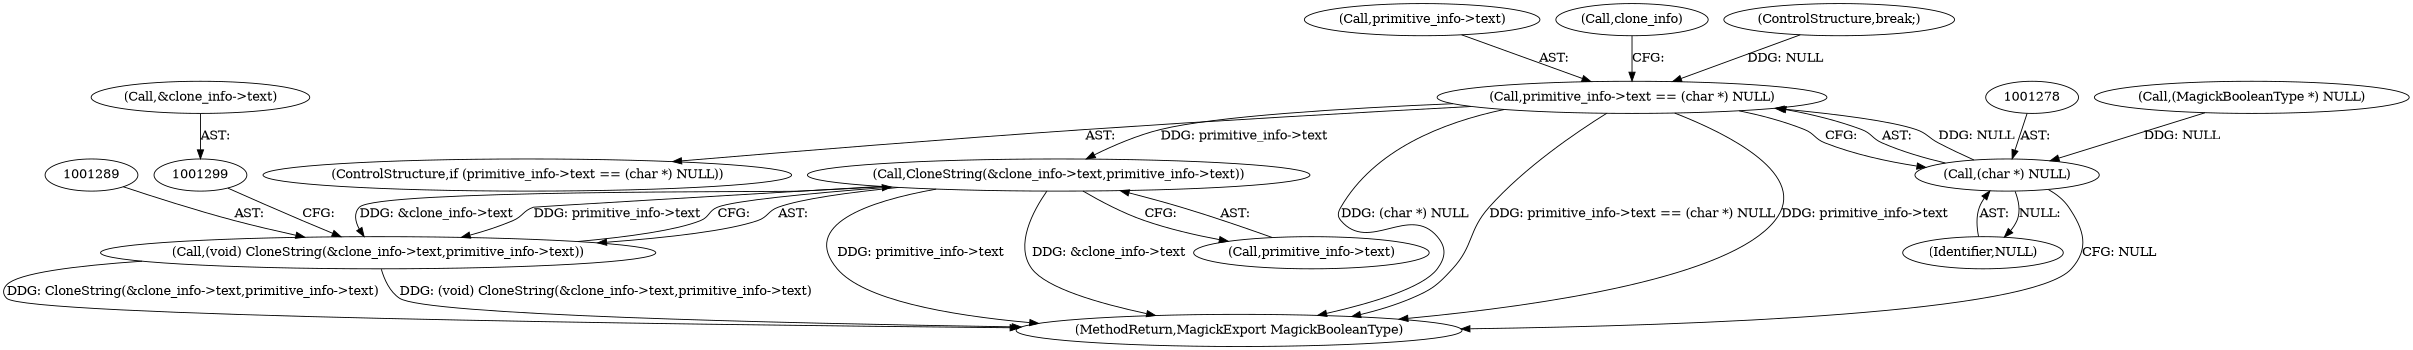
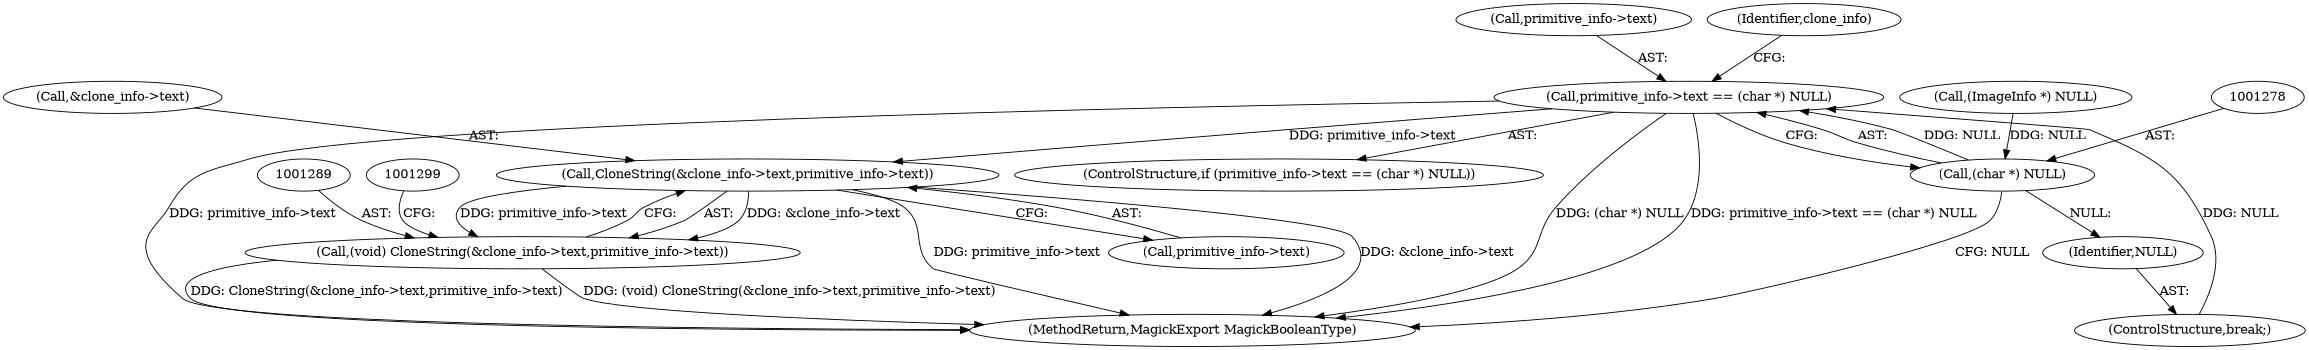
node "(Call,clone_info)": label "(Call,clone_info)" -> "(Identifier,clone_info)"
node "(Call,(MagickBooleanType *) NULL)": label "(Call,(MagickBooleanType *) NULL)" -> "(Call,(ImageInfo *) NULL)"
edge "(Call,&clone_info->text)" -> "1001299": now "(Call,&clone_info->text)" -> "(Call,CloneString(&clone_info->text,primitive_info->text))"
edge "(Identifier,NULL)" -> "(Call,(char *) NULL)": now "(Identifier,NULL)" -> "(ControlStructure,break;)"
